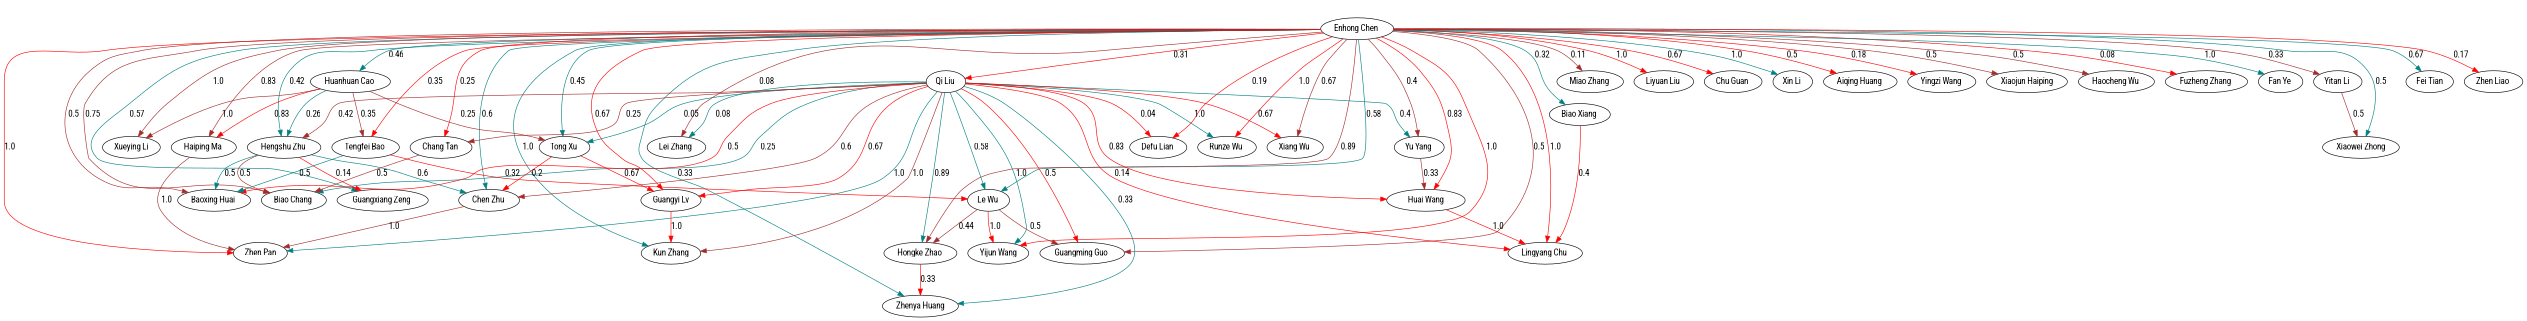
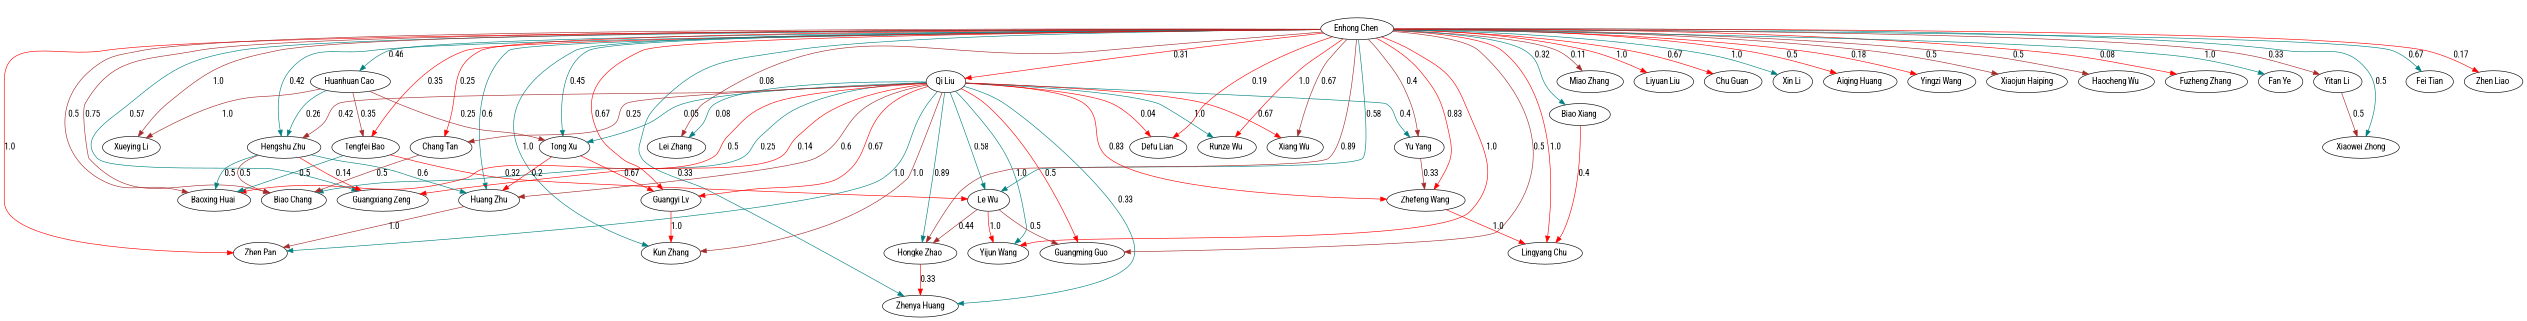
node "Haiping Ma": removed
node "Chen Zhu": label "Chen Zhu" -> "Huang Zhu"
node "Huai Wang": label "Huai Wang" -> "Zhefeng Wang"
edge "Qi Liu" -> "Lingyang Chu": now "Qi Liu" -> "Guangxiang Zeng"
